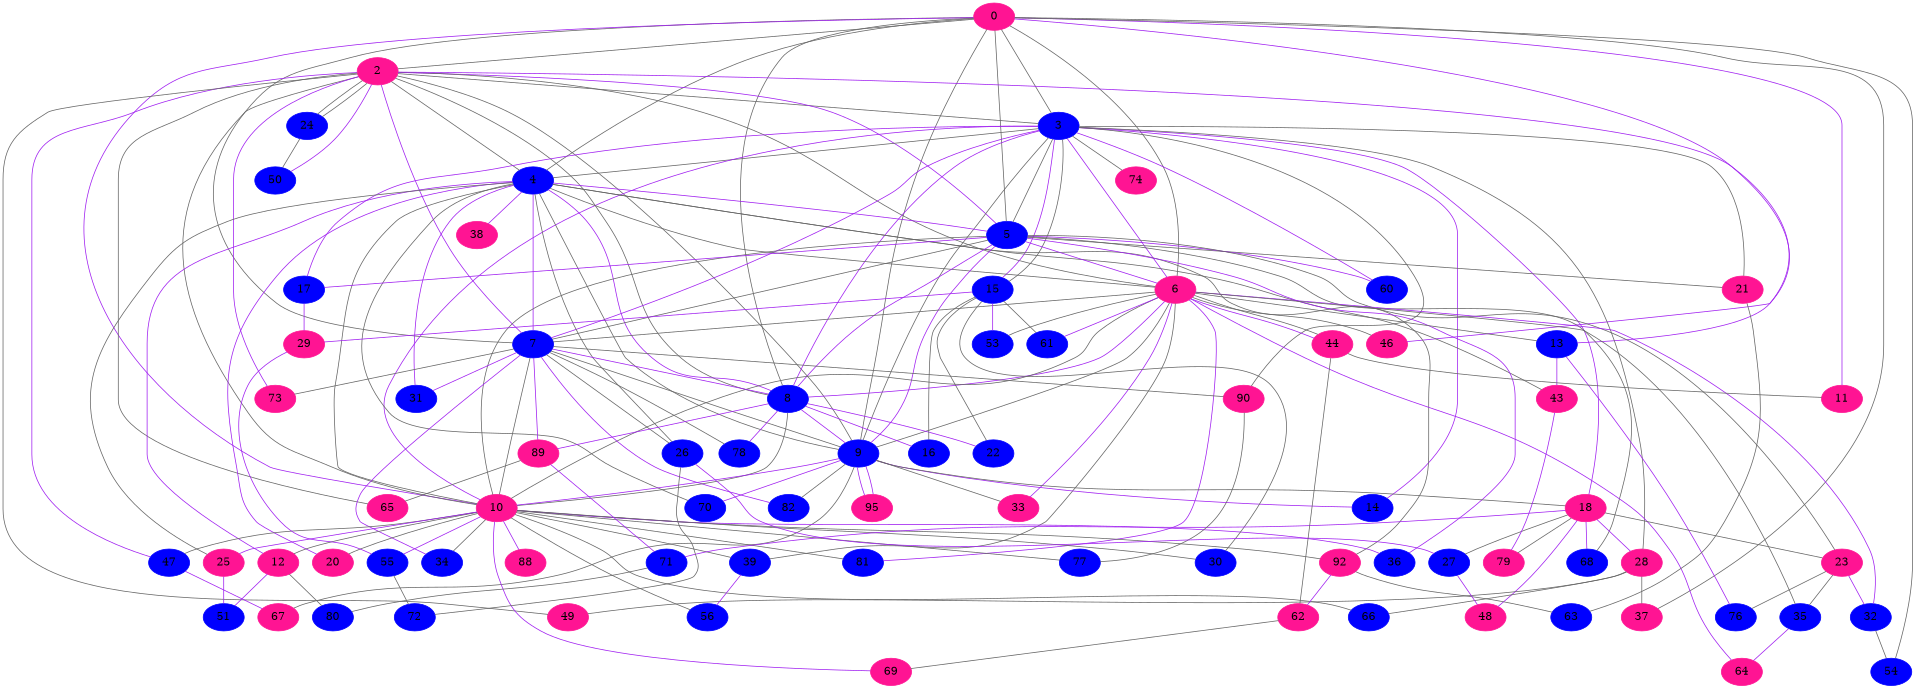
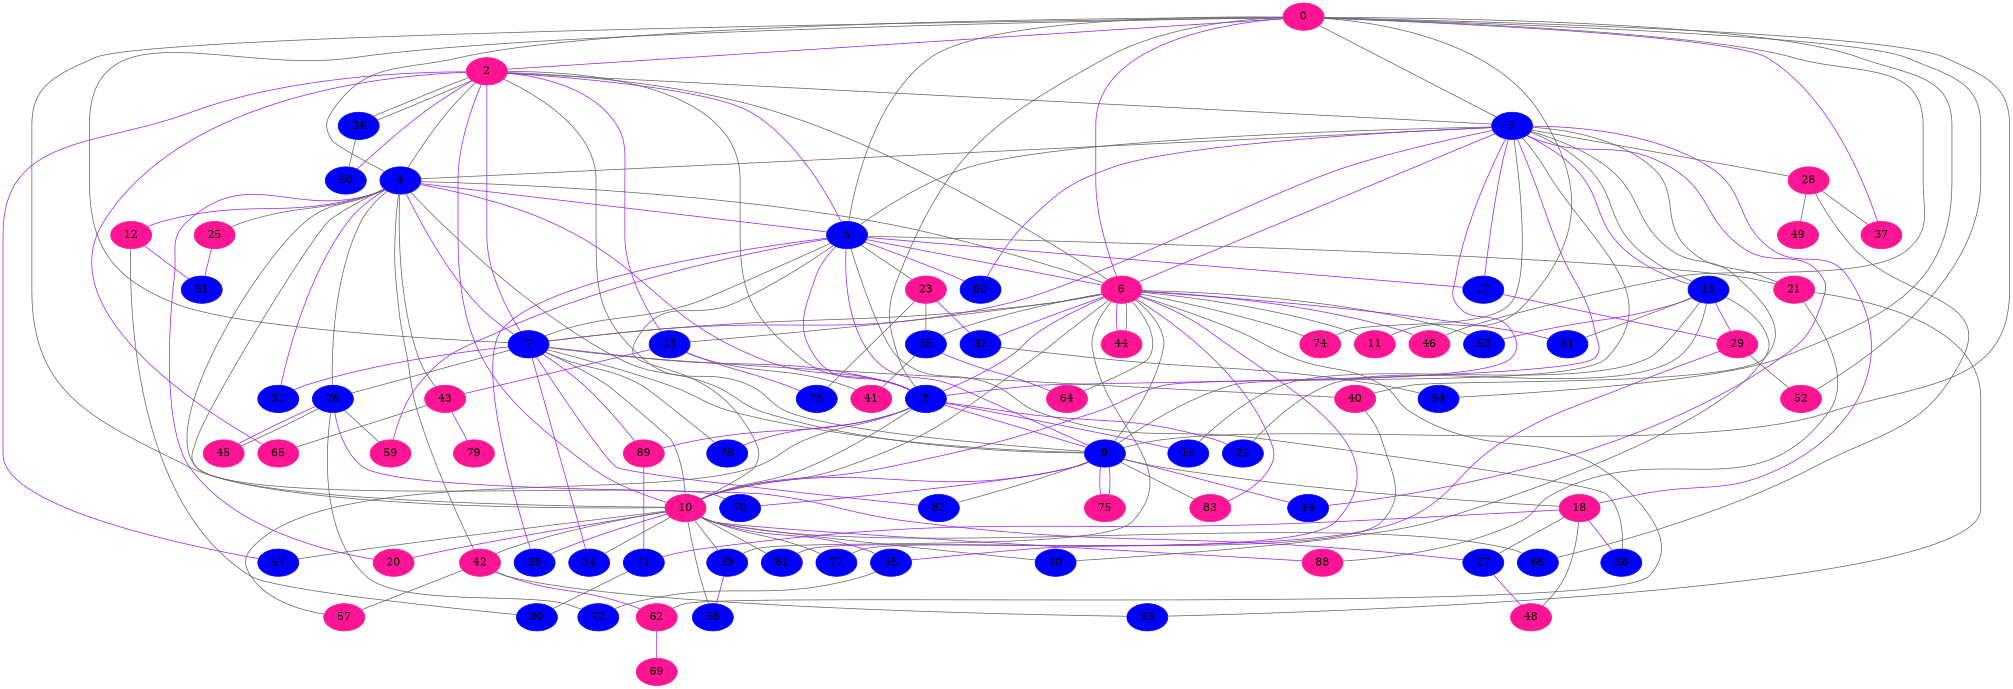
edge "0" -- "2": color gray40 -> purple
edge "0" -- "11": color purple -> gray40
edge "0" -- "37": color gray40 -> purple
edge "0" -- "10": color purple -> gray40
edge "0" -- "6": color gray40 -> purple
edge "0" -- "46": color purple -> gray40
node "38": removed
edge "2" -- "65": color gray40 -> purple
edge "6" -- "74": added
edge "6" -- "46": color gray40 -> purple
edge "2" -- "10": color gray40 -> purple
edge "44" -- "11": now "6" -- "11"
node "73": removed
node "41": added
node "90": label "90" -> "40"
node "52": added
edge "6" -- "64": color purple -> gray40
edge "2" -- "49": removed
node "45": added
node "59": added
edge "21" -- "88": added
edge "89" -- "65": now "43" -- "65"
edge "44" -- "62": now "6" -- "62"
node "95": label "95" -> "75"
node "33": label "33" -> "83"
edge "10" -- "20": color gray40 -> purple
edge "10" -- "25": removed
edge "18" -- "23": removed
edge "18" -- "79": removed
edge "18" -- "28": removed
edge "10" -- "12": removed
node "92": label "92" -> "42"
edge "18" -- "48": color purple -> gray40
node "67": removed
node "57": added
edge "62" -- "69": color gray40 -> purple
edge "10" -- "69": removed
